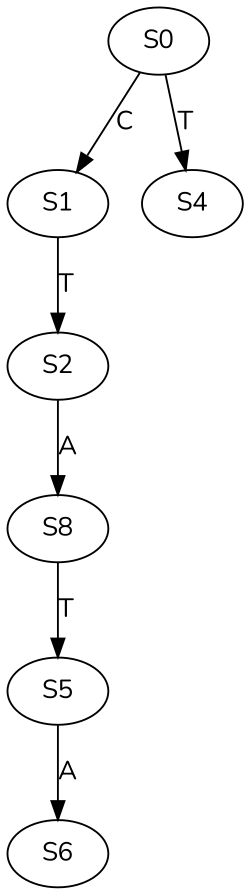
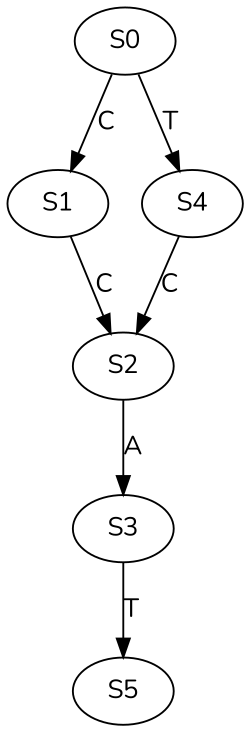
edge "S4" -> "S2": added, label "C"
edge "S1" -> "S2": label "T" -> "C"
node "S8": label "S8" -> "S3"
node "S6": removed
